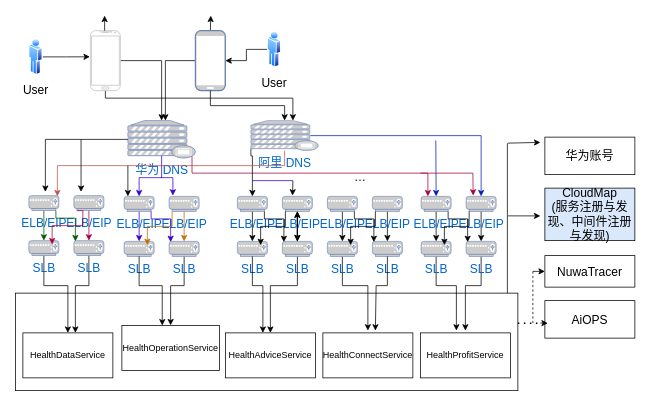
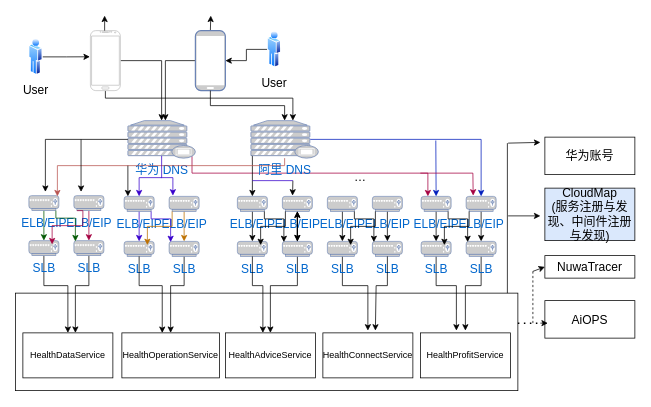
node "阿里 DNS": size 68x30 -> 68x38
node "NuwaTracer": size 90x32 -> 90x23
node "HealthOperationService": moved (171, 348) -> (171, 355)
